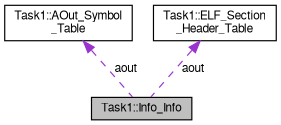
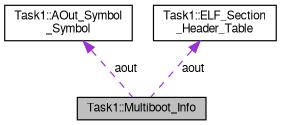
node "Task1::AOut_Symbol _Table": label "Task1::AOut_Symbol _Table" -> "Task1::AOut_Symbol _Symbol"
node "Task1::Info_Info": label "Task1::Info_Info" -> "Task1::Multiboot_Info"
